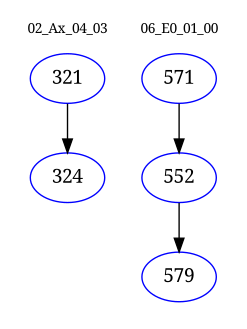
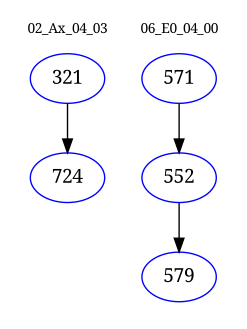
cluster "06_E0_01_00": label "06_E0_01_00" -> "06_E0_04_00"
node "324": label "324" -> "724"
